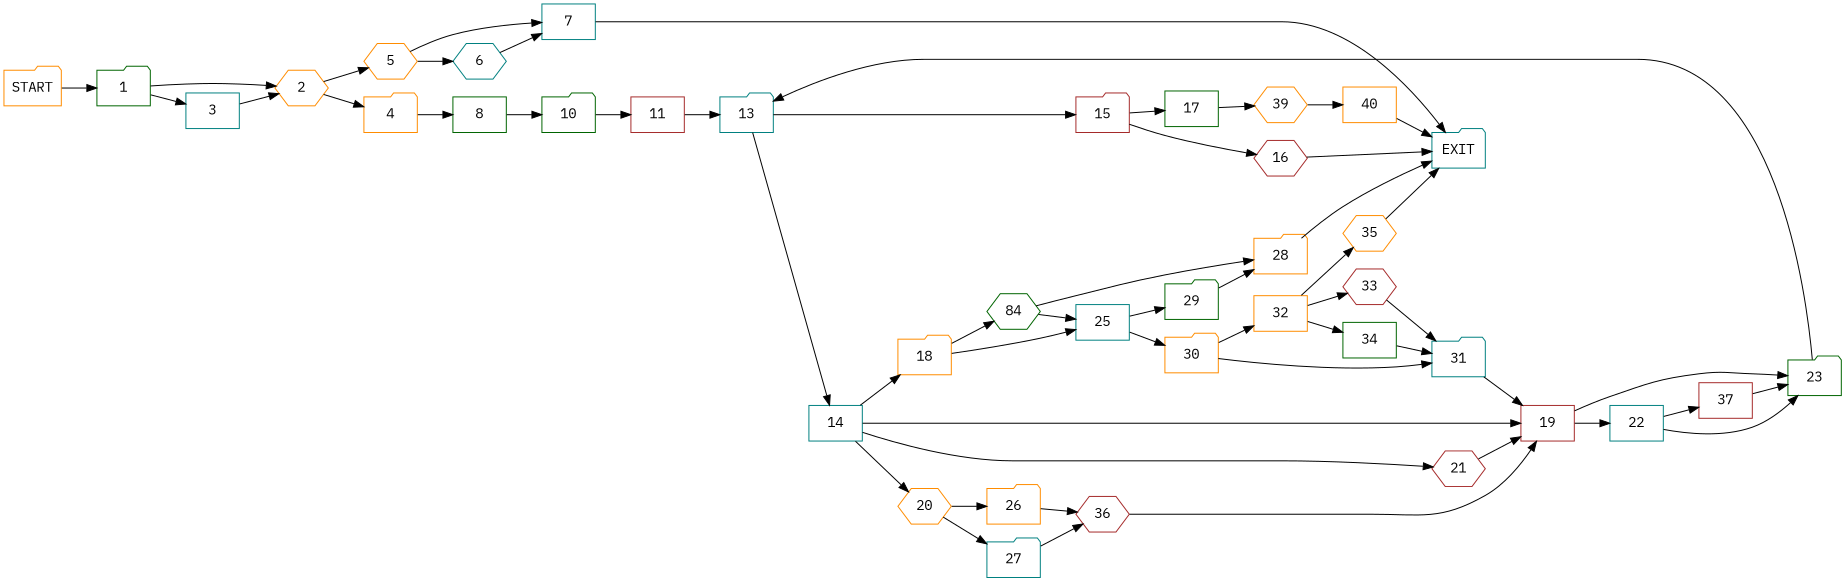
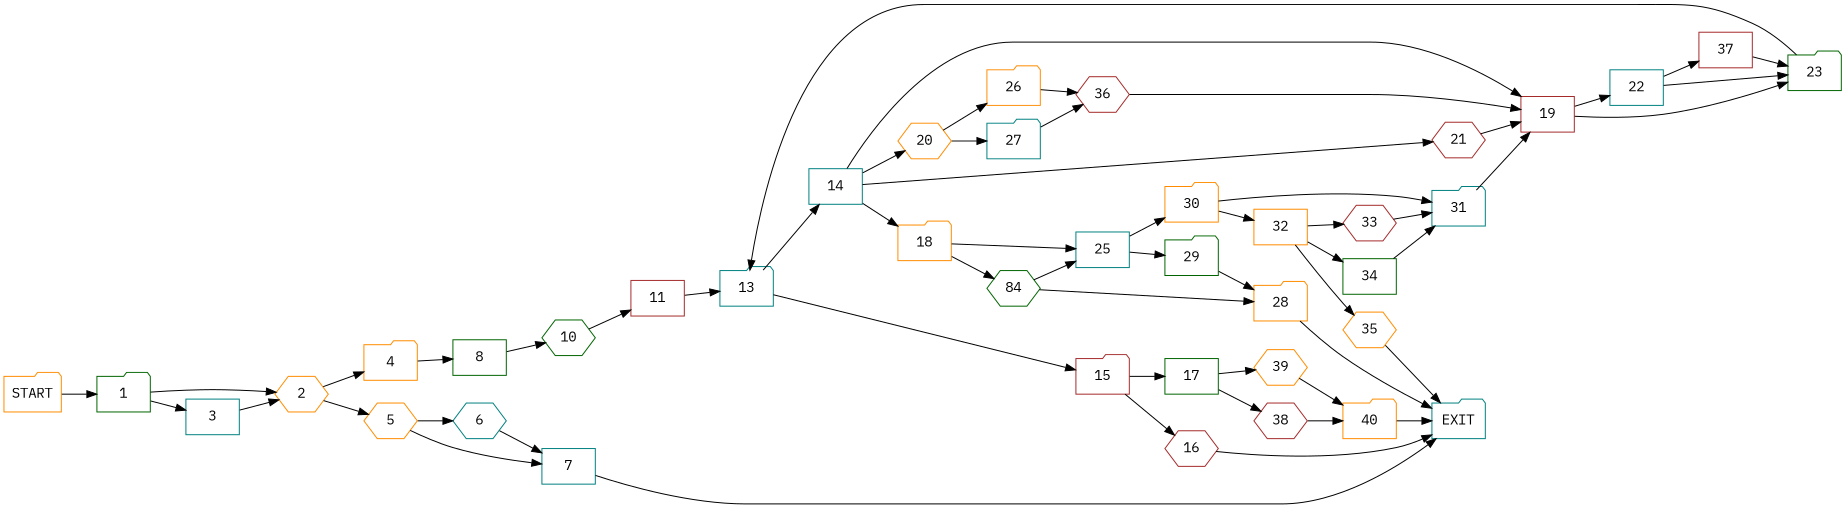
node "40": shape box -> folder
node "10": shape folder -> hexagon
node "38": added
